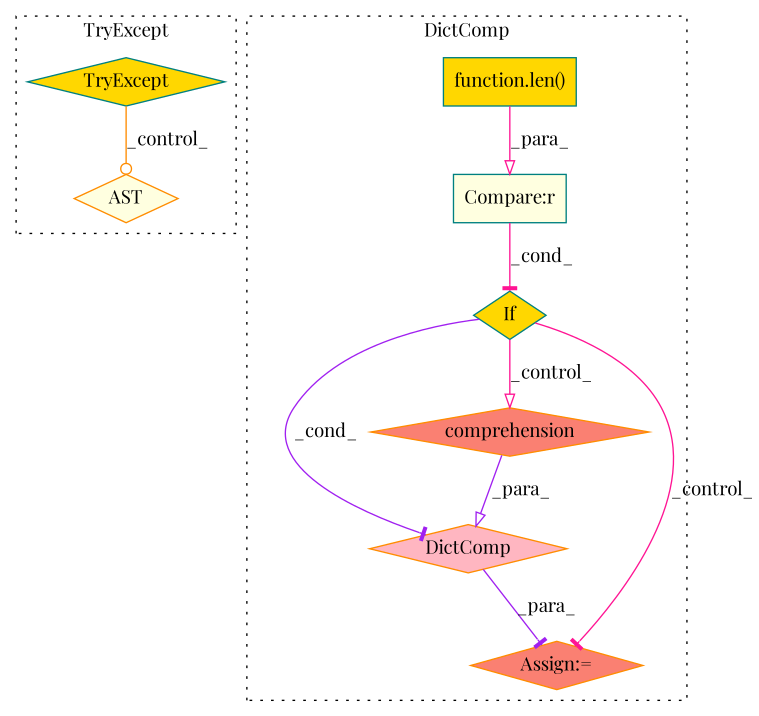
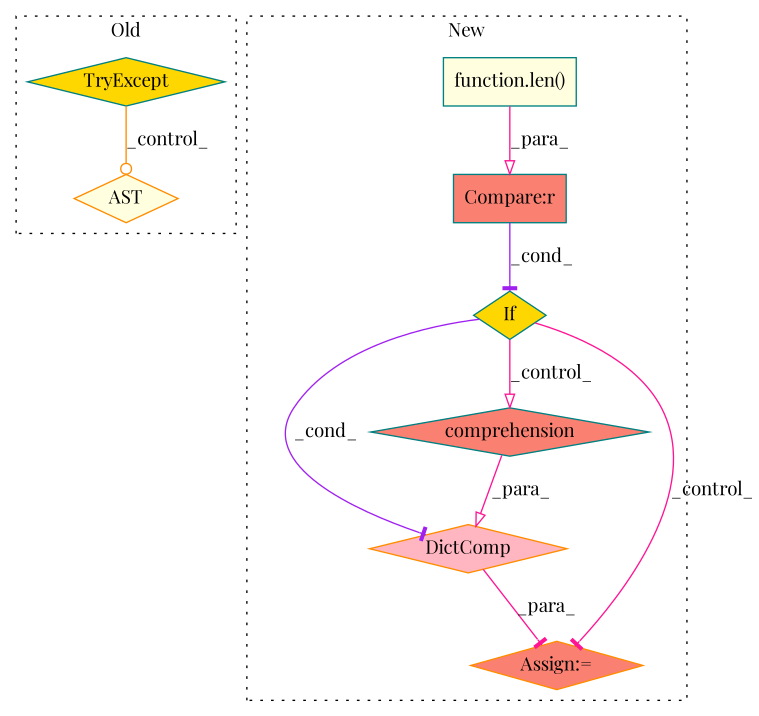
cluster "TryExcept": label "TryExcept" -> "Old"
cluster "DictComp": label "DictComp" -> "New"
node "function.len()": fillcolor gold -> lightyellow
node "Compare:r": fillcolor lightyellow -> salmon
edge "Compare:r" -> "If": color deeppink -> purple
node "comprehension": color darkorange -> teal
edge "comprehension" -> "DictComp": color purple -> deeppink
edge "DictComp" -> "Assign:=": color purple -> deeppink
